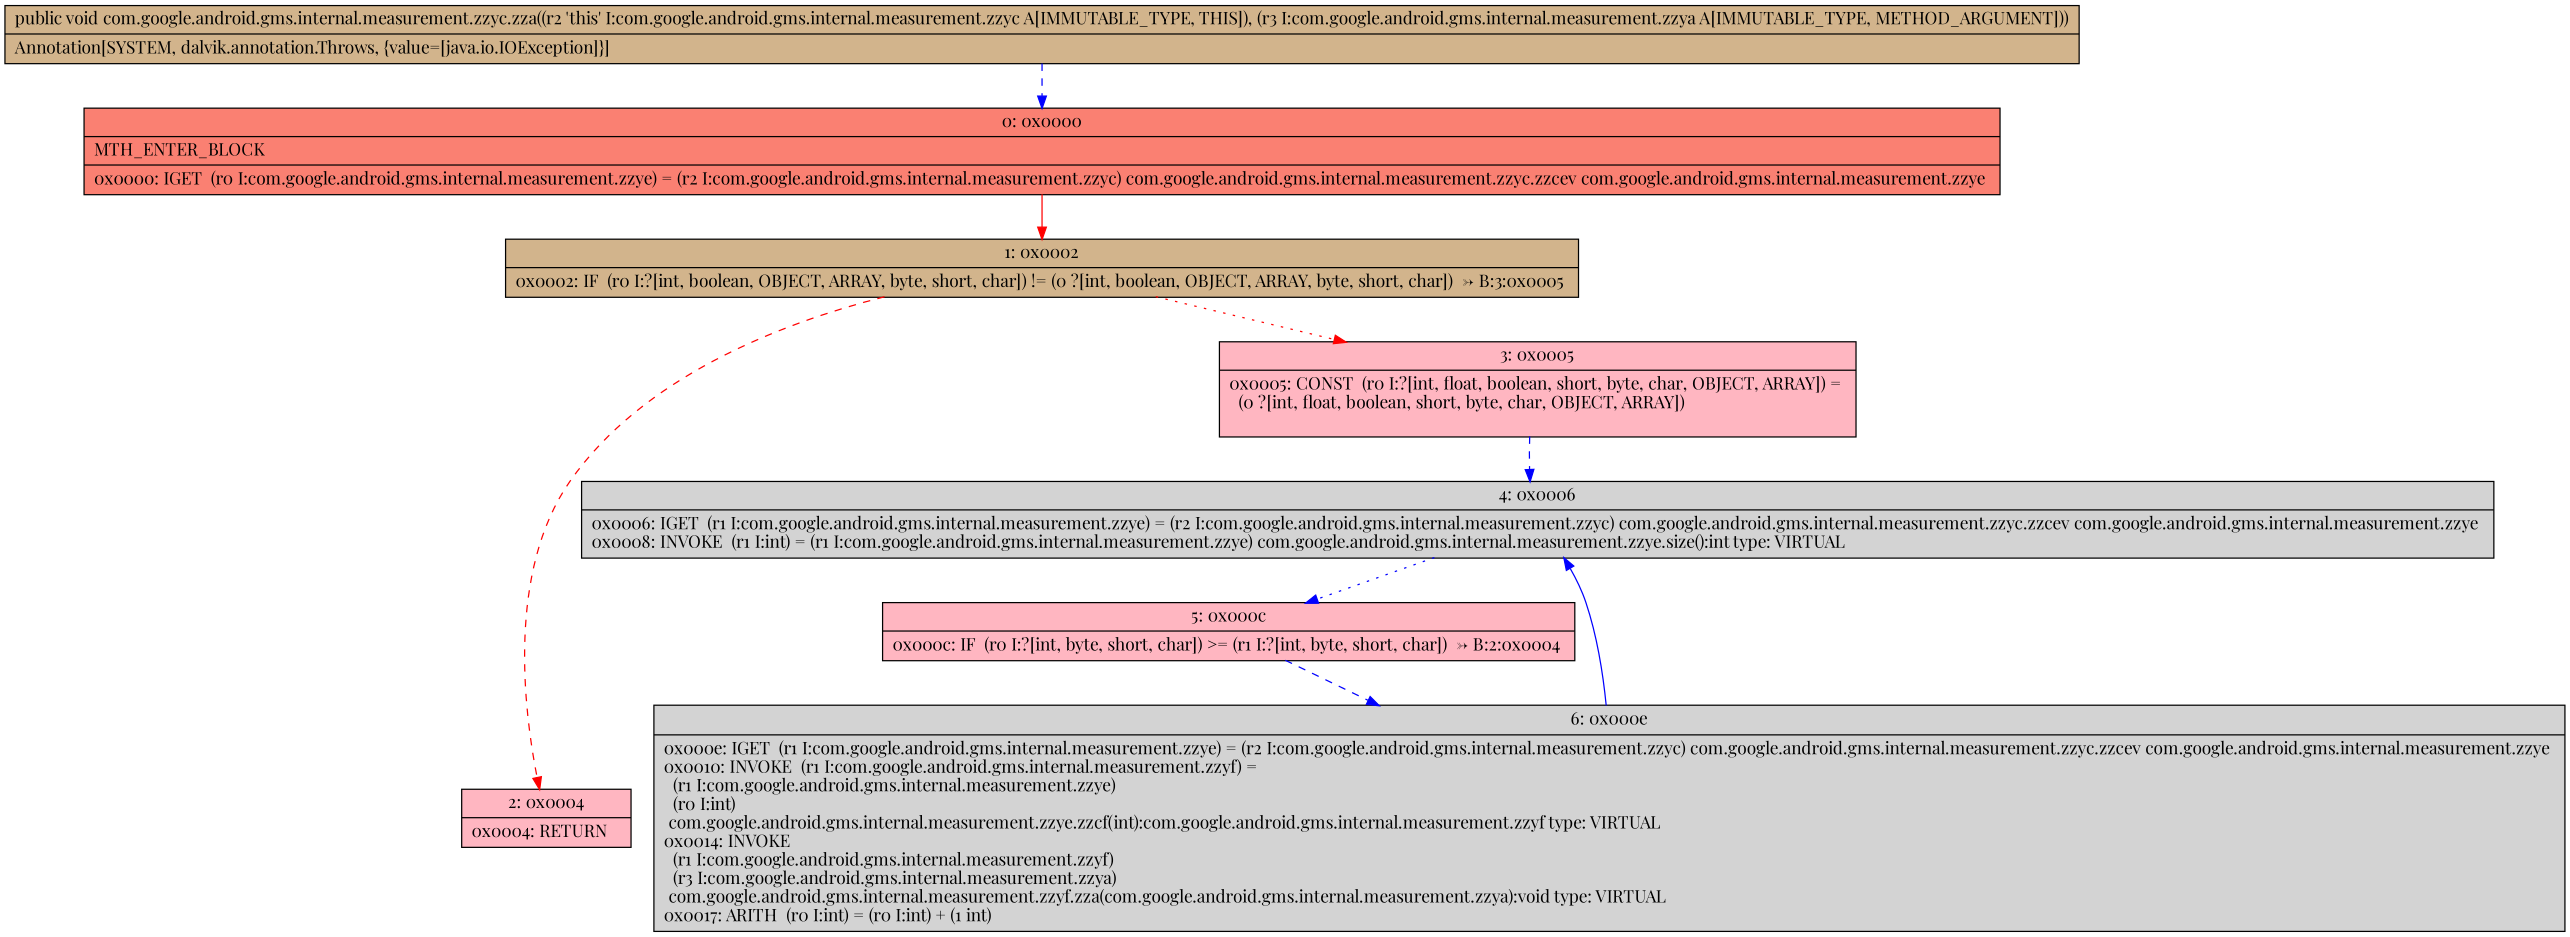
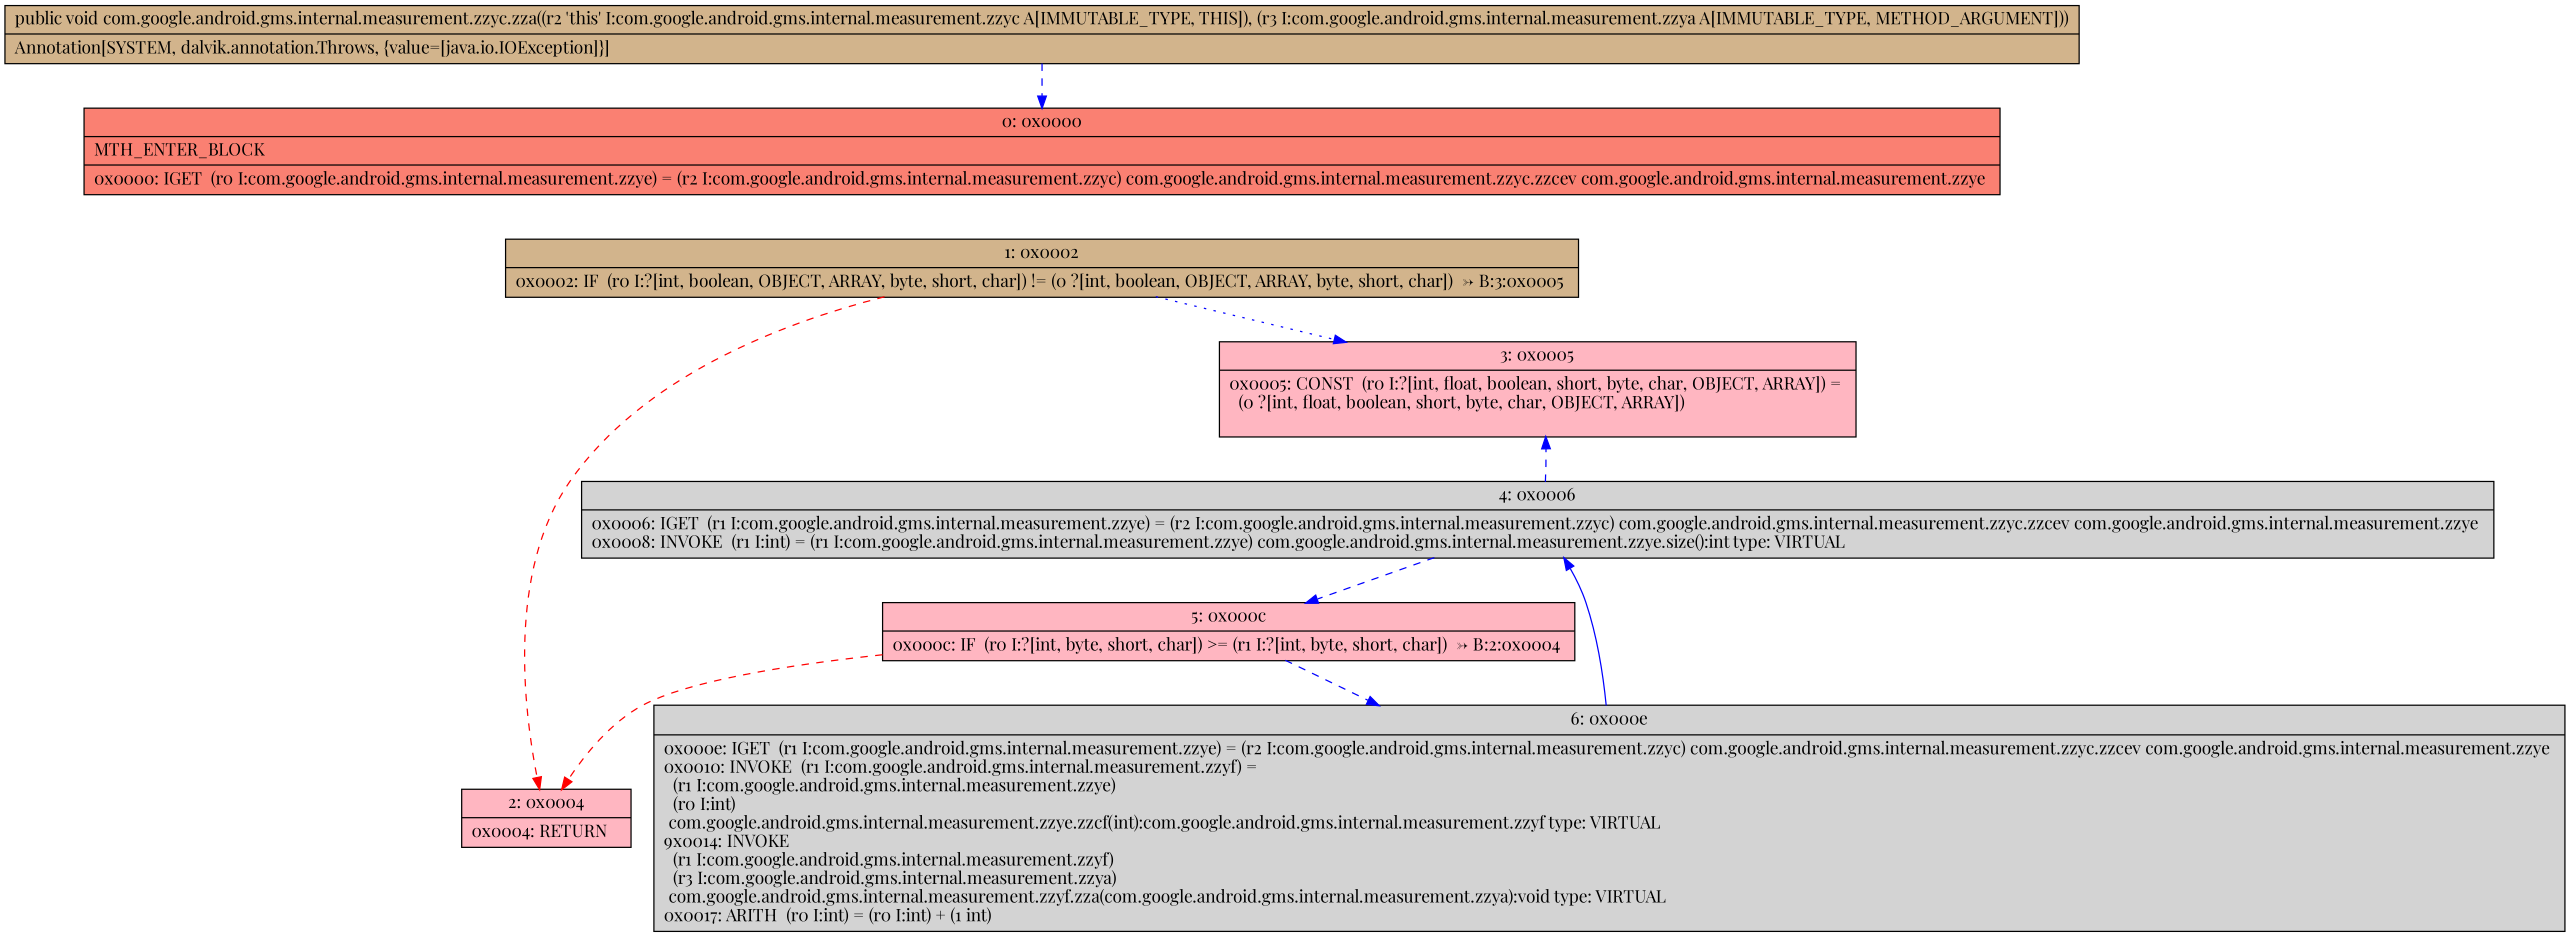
edge "0: 0x0000" -> "1: 0x0002": removed
edge "1: 0x0002" -> "3: 0x0005": color red -> blue
edge "3: 0x0005" -> "4: 0x0006": reversed
edge "4: 0x0006" -> "5: 0x000c": style dotted -> dashed
edge "5: 0x000c" -> "2: 0x0004": added
node "6: 0x000e": text "0x0014: INVOKE" -> "9x0014: INVOKE"
